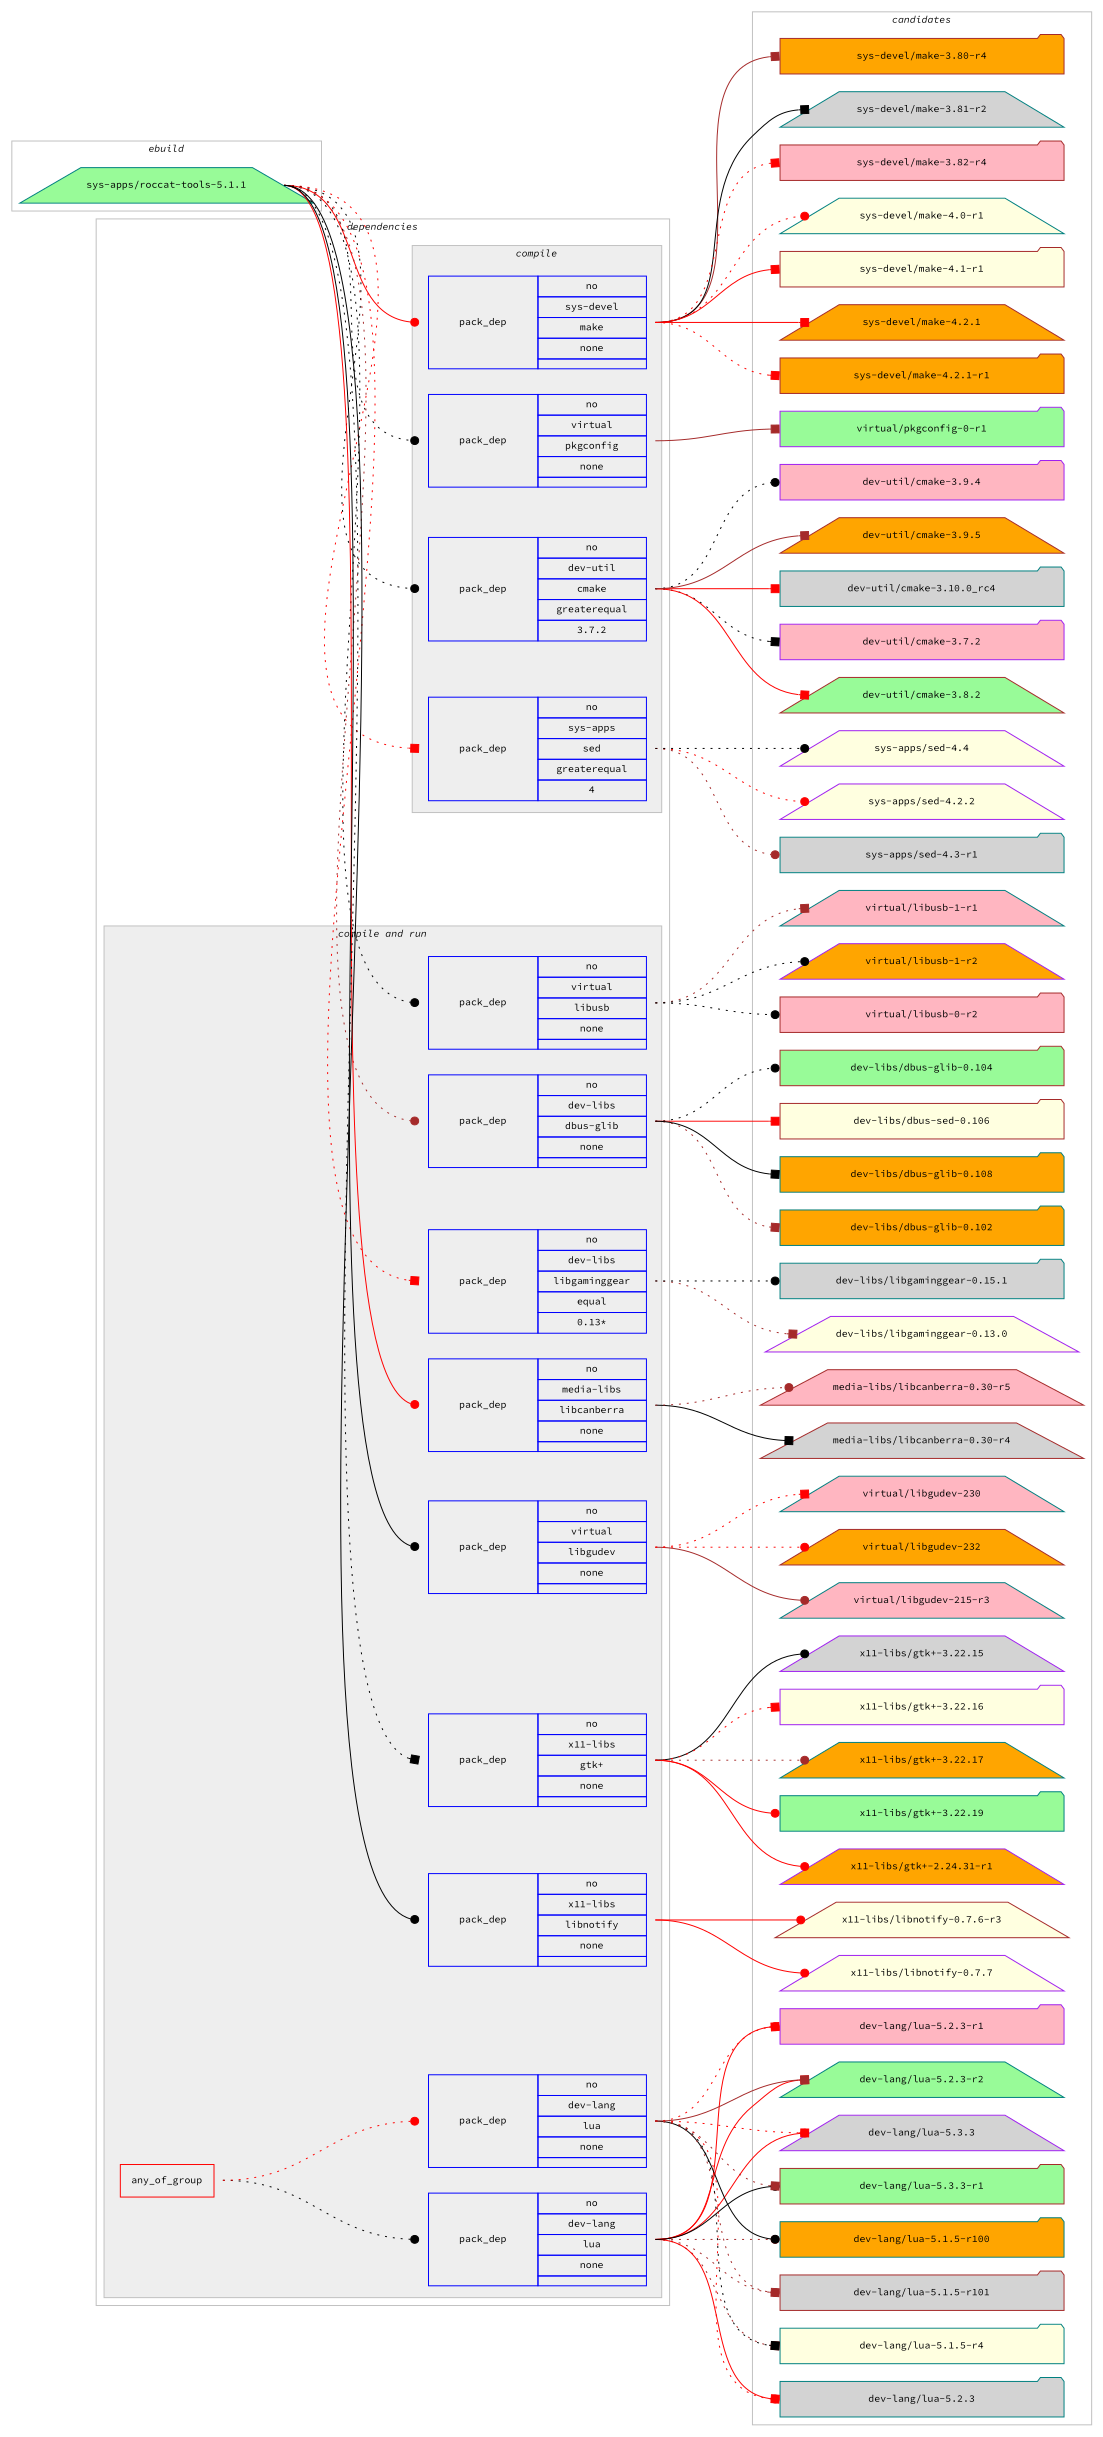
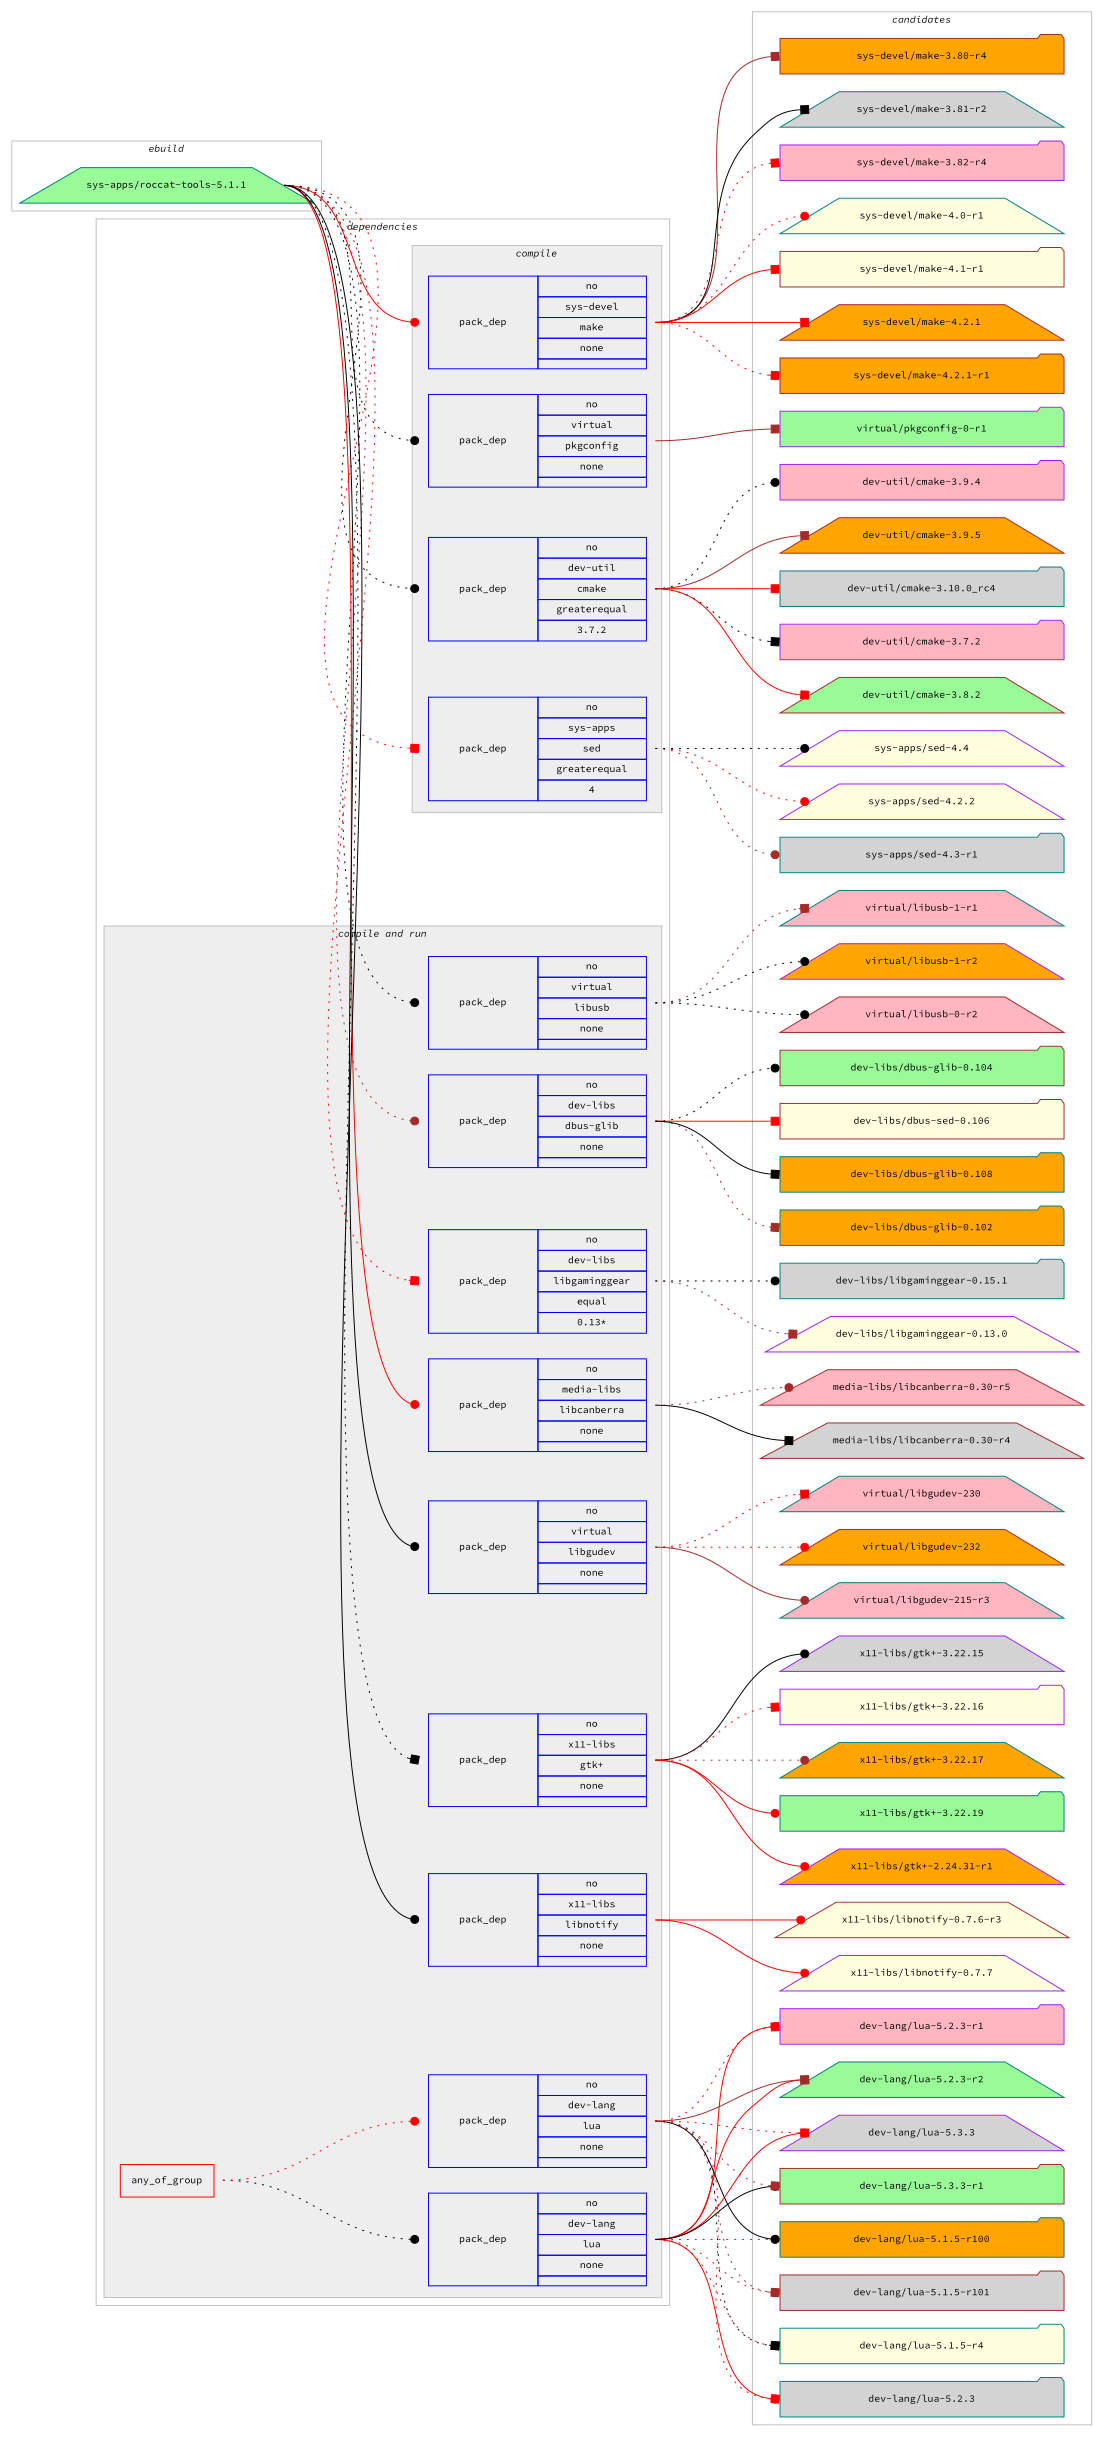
node "sys-devel/make-3.82-r4": color brown -> purple
node "virtual/libusb-0-r2": shape folder -> trapezium
